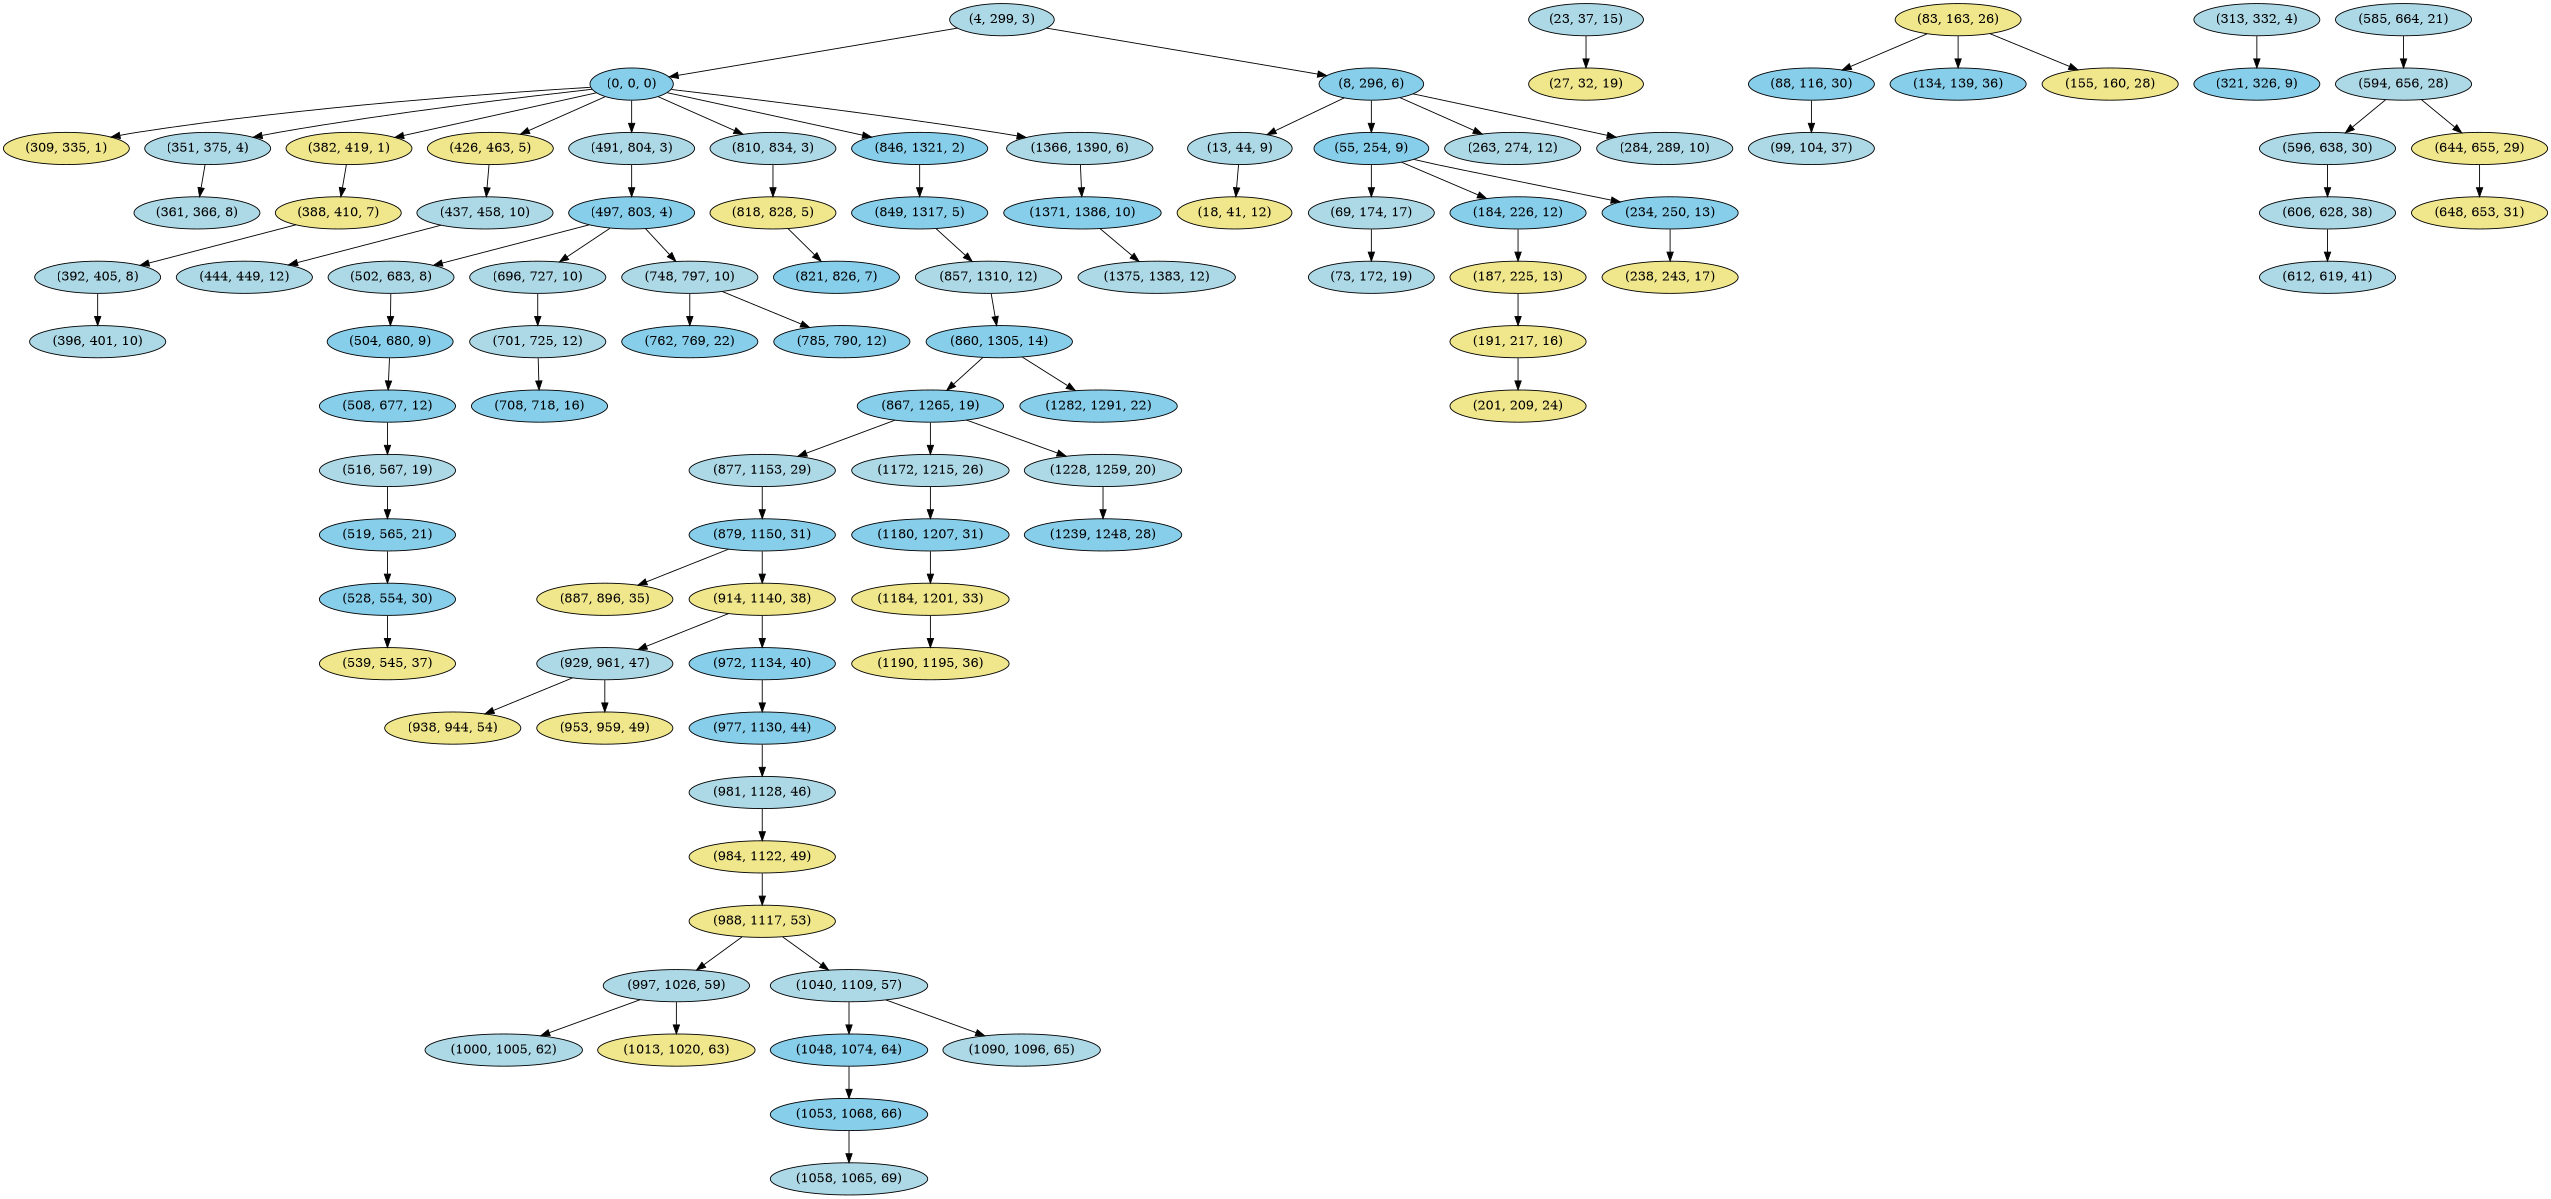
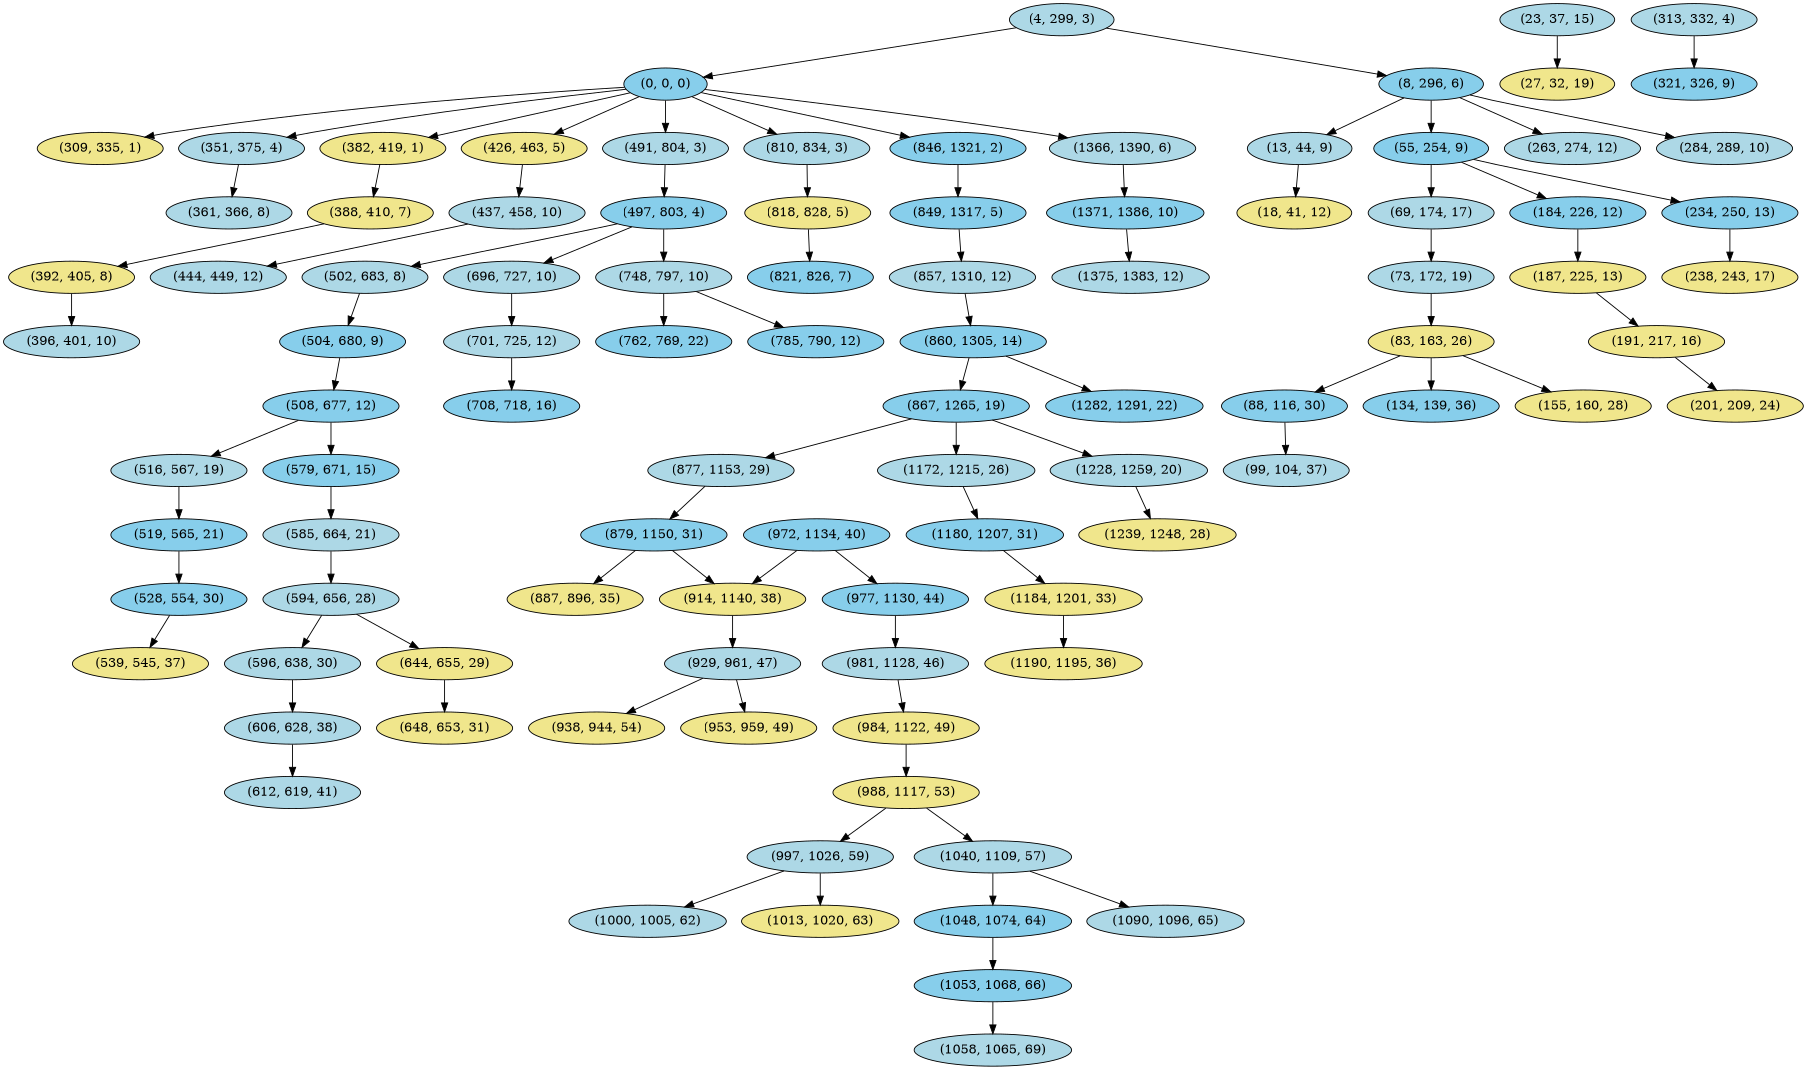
node "(392, 405, 8)": fillcolor lightblue -> khaki
edge "(73, 172, 19)" -> "(83, 163, 26)": added
node "(579, 671, 15)": added
node "(1239, 1248, 28)": fillcolor skyblue -> khaki
edge "(914, 1140, 38)" -> "(972, 1134, 40)": reversed
